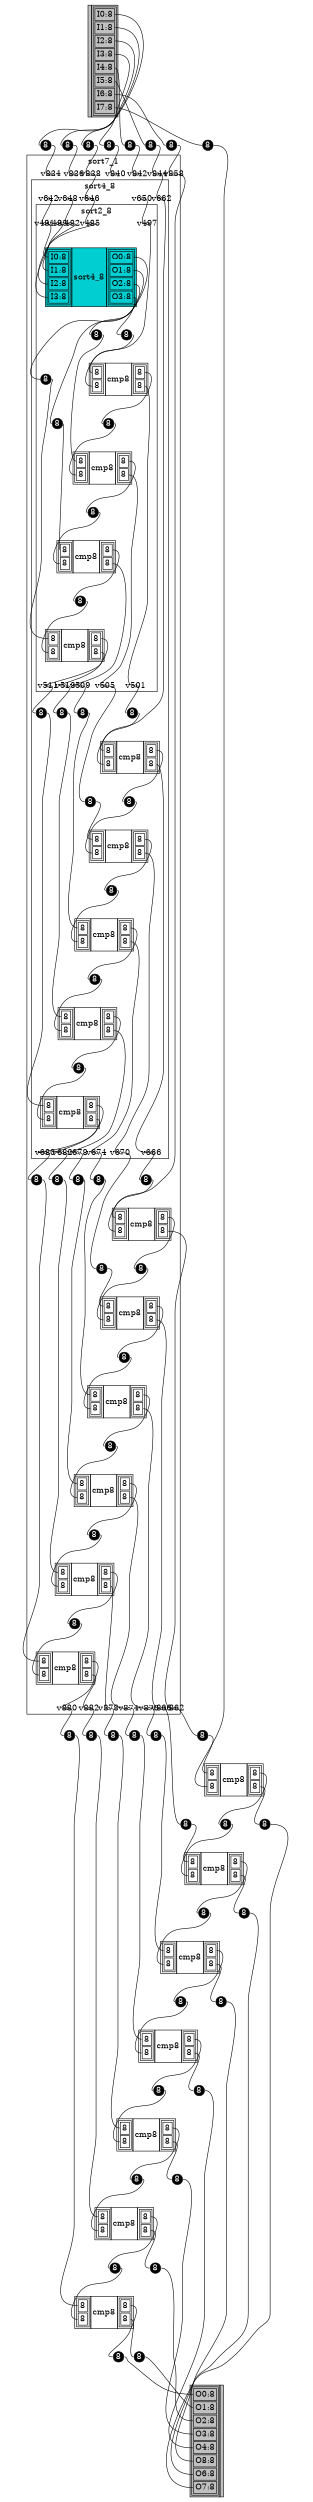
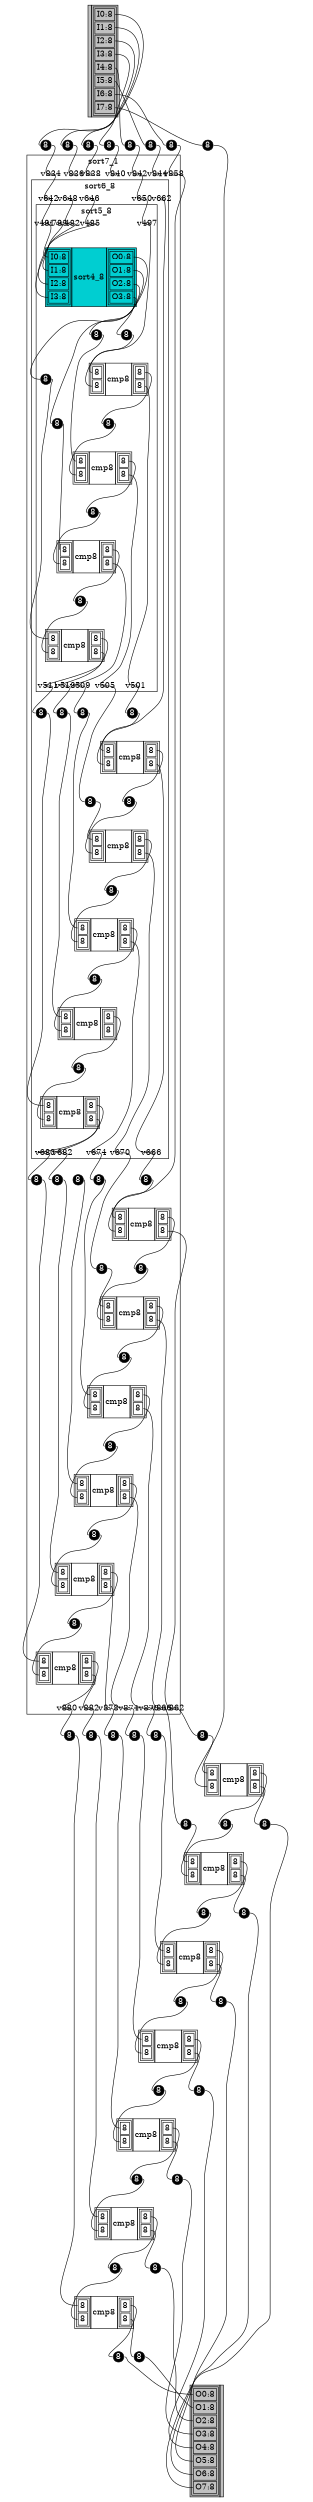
edge "v834" -- "v642": added
edge "v838" -- "v646": removed
cluster "sort4_8": label "sort4_8" -> "sort6_8"
edge "v842" -- "v650": added
edge "v844" -- "v662": removed
cluster "sort2_8": label "sort2_8" -> "sort5_8"
node "v483": label "v483" -> "v783"
node "v678": removed
node "O0:8": text "O8:8" -> "O5:8"
